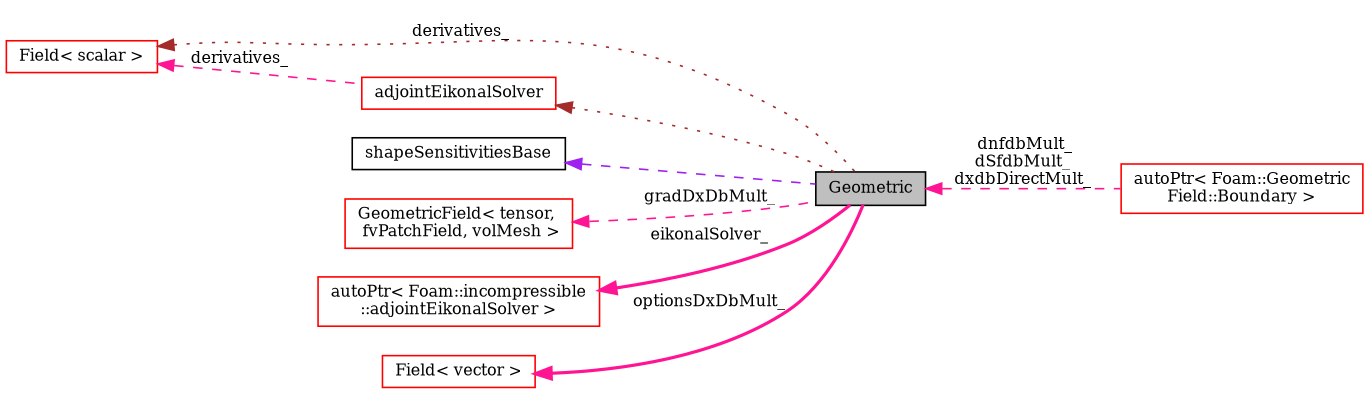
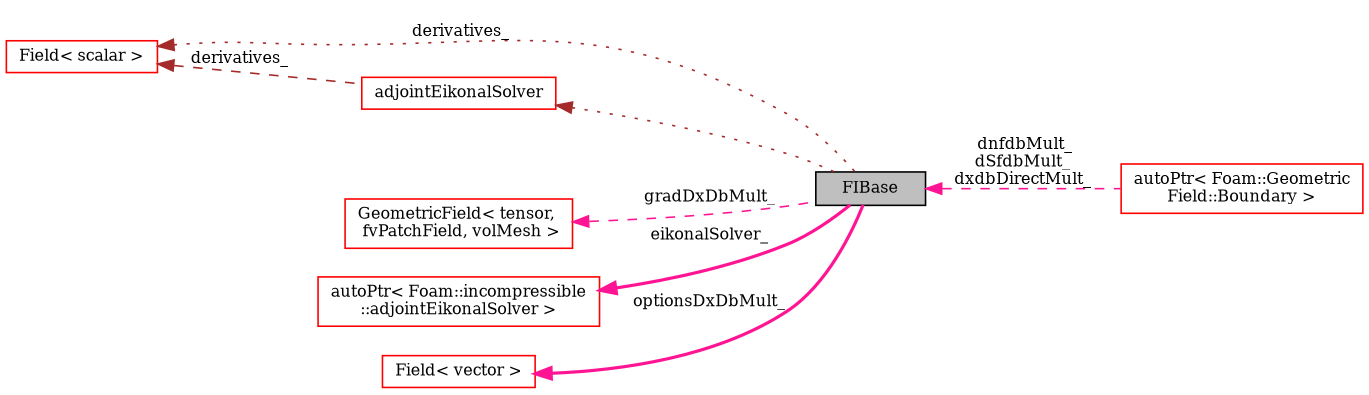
edge "adjointEikonalSolver" -> "Field< scalar >": color deeppink -> brown
node "shapeSensitivitiesBase": removed
node "Geometric": label "Geometric" -> "FIBase"
